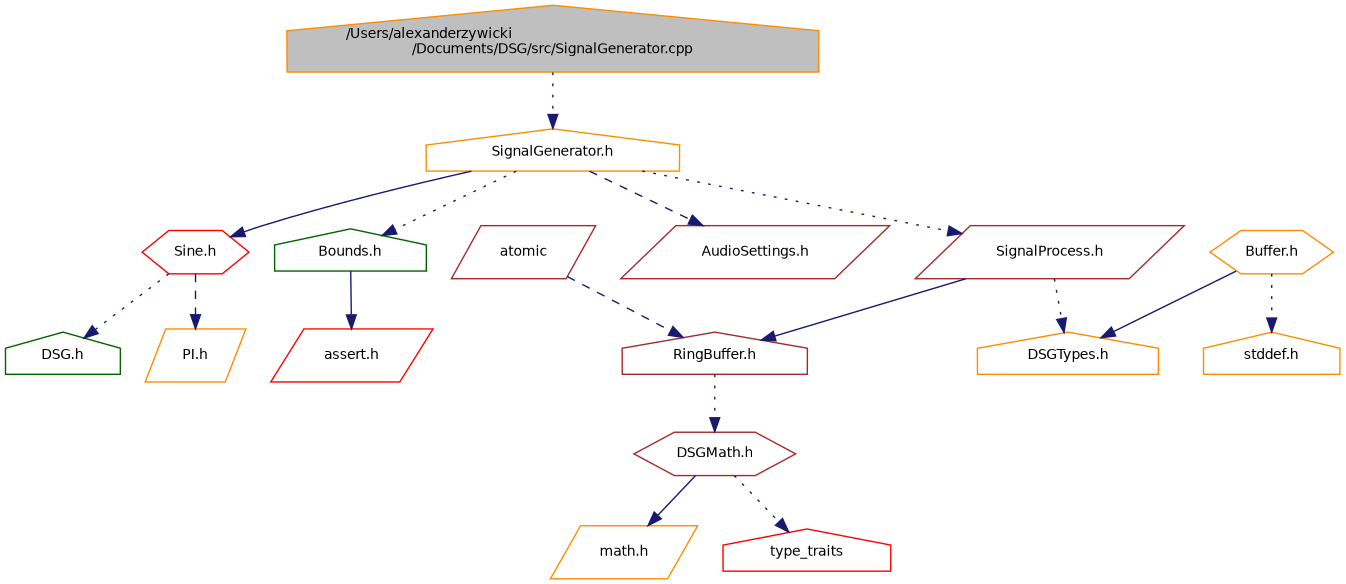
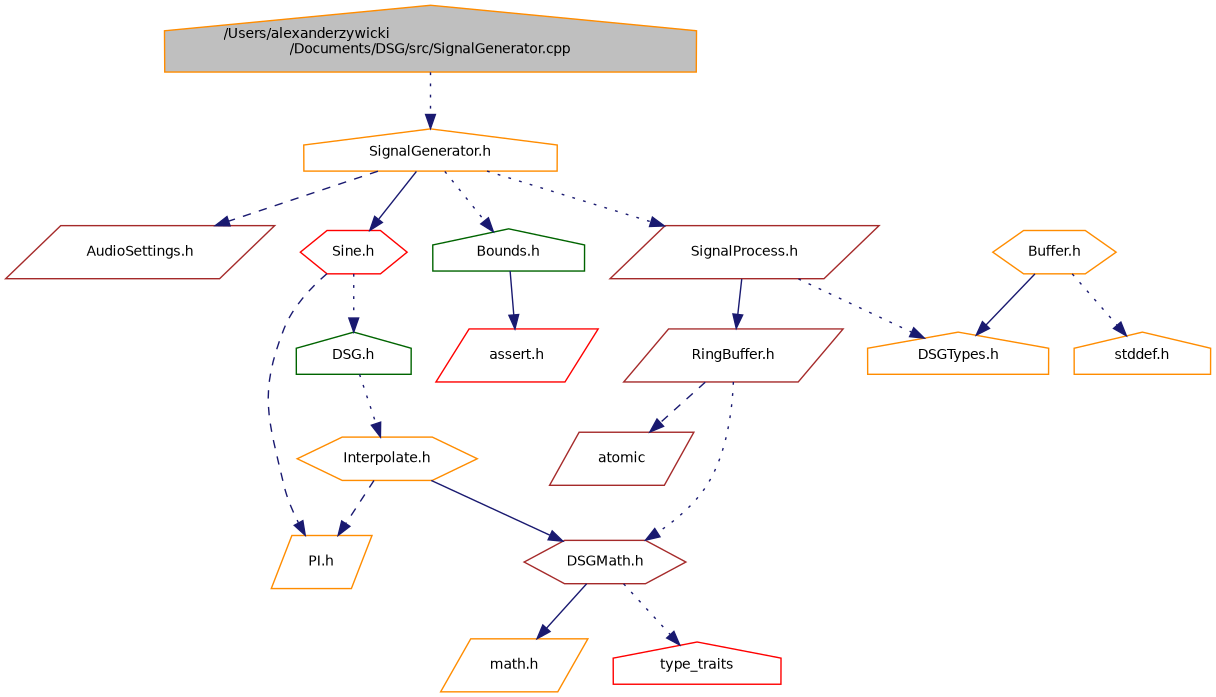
edge "atomic" -> "RingBuffer.h": reversed
node "RingBuffer.h": shape house -> parallelogram
node "Interpolate.h": added
